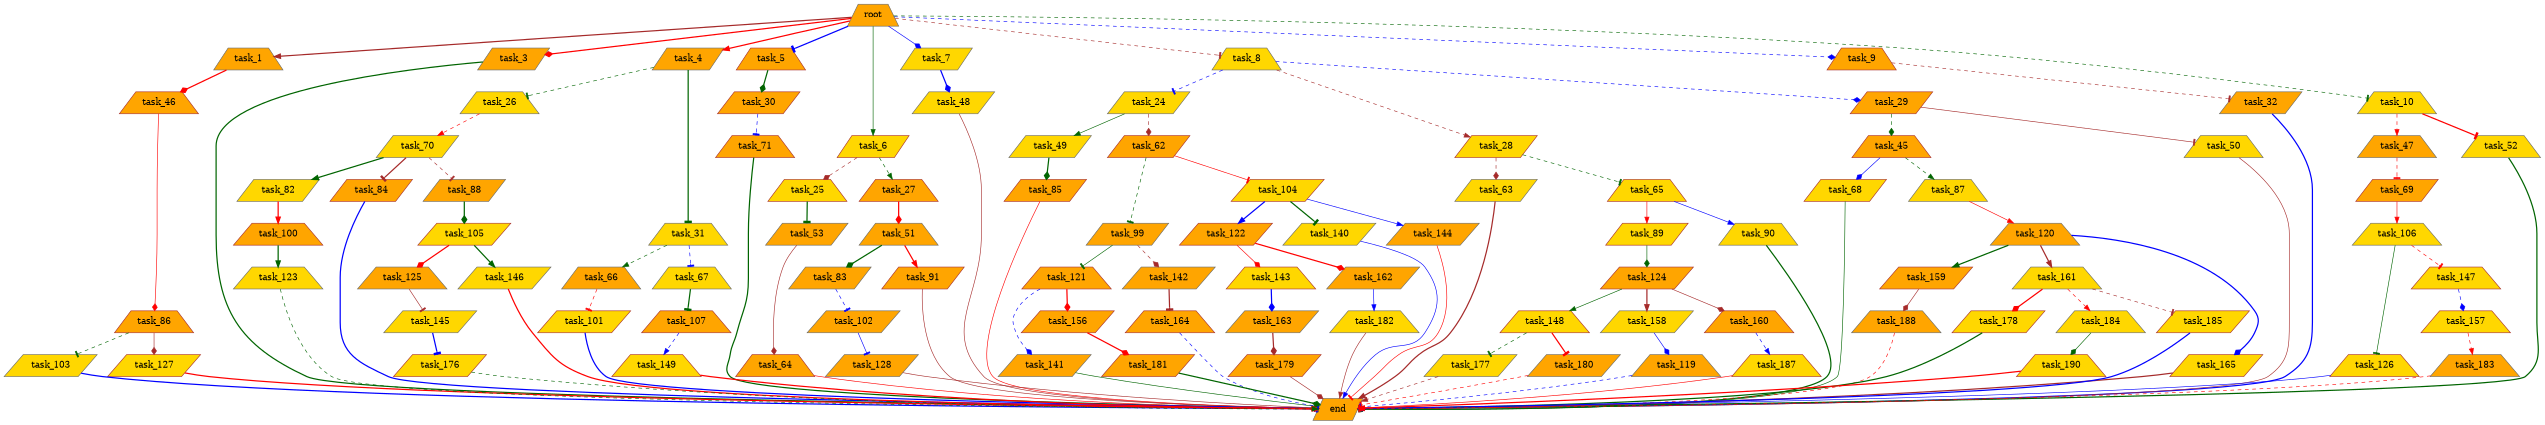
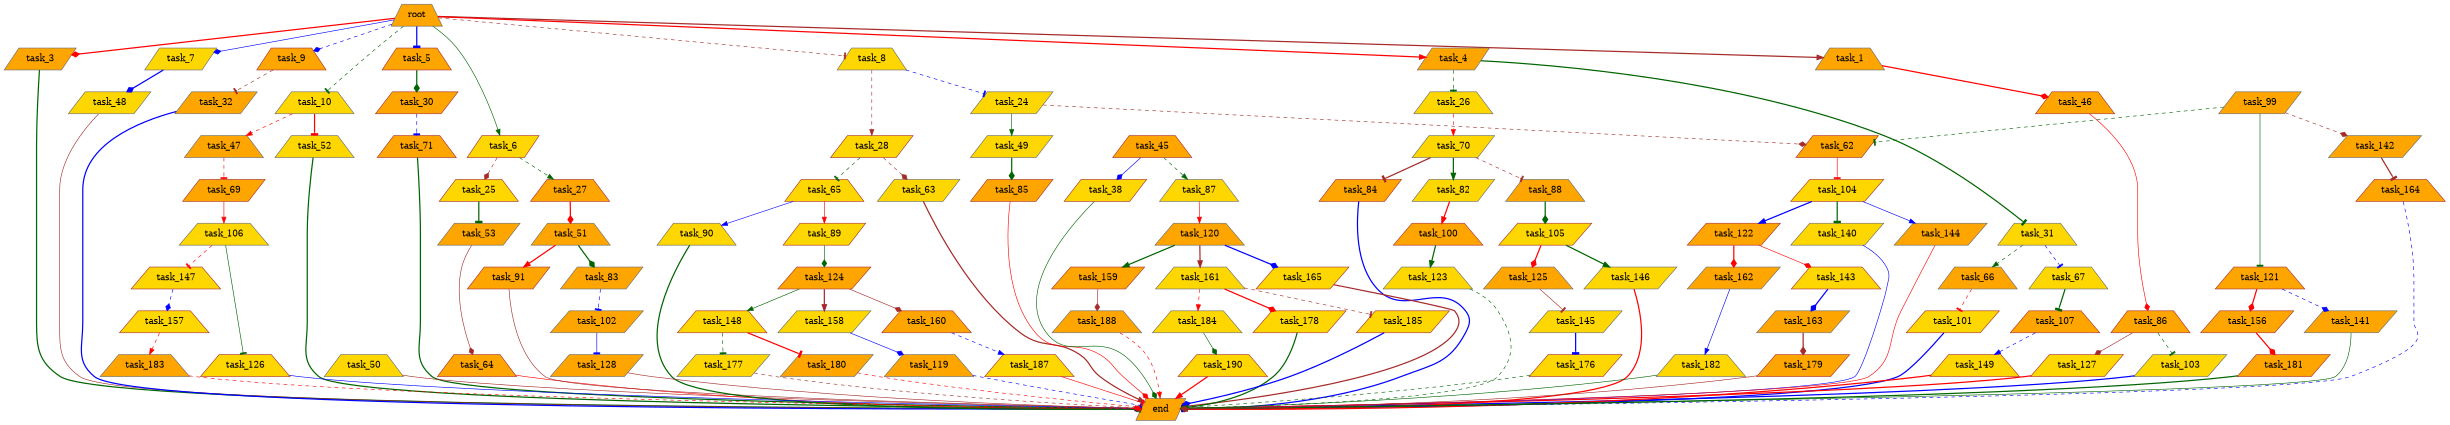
node "task_29": removed
edge "task_62" -> "task_99": reversed
node "task_88": shape parallelogram -> trapezium
node "task_68": label "task_68" -> "task_38"
edge "task_182" -> "end": color brown -> darkgreen
